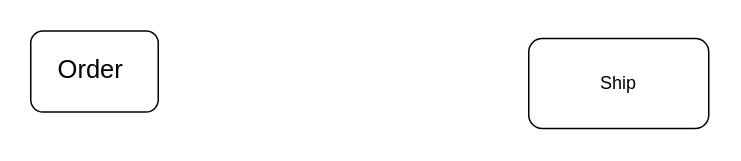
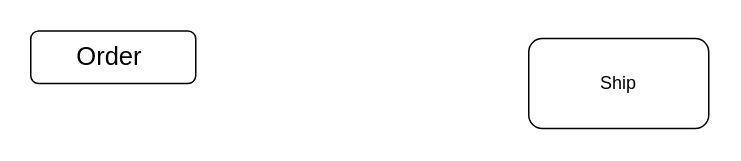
node "Order": size 128x81 -> 165x53
